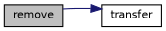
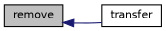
edge "remove" -> "transfer": reversed
